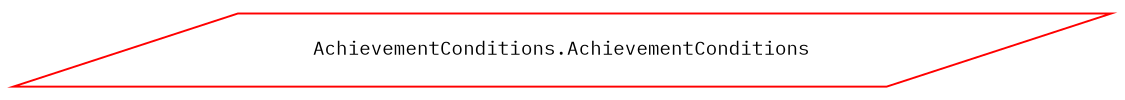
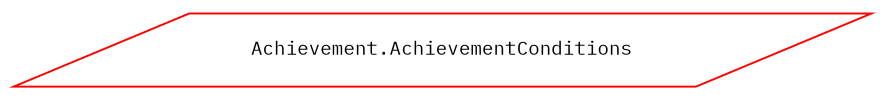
node "AchievementConditions.AchievementConditions": label "AchievementConditions.AchievementConditions" -> "Achievement.AchievementConditions"
